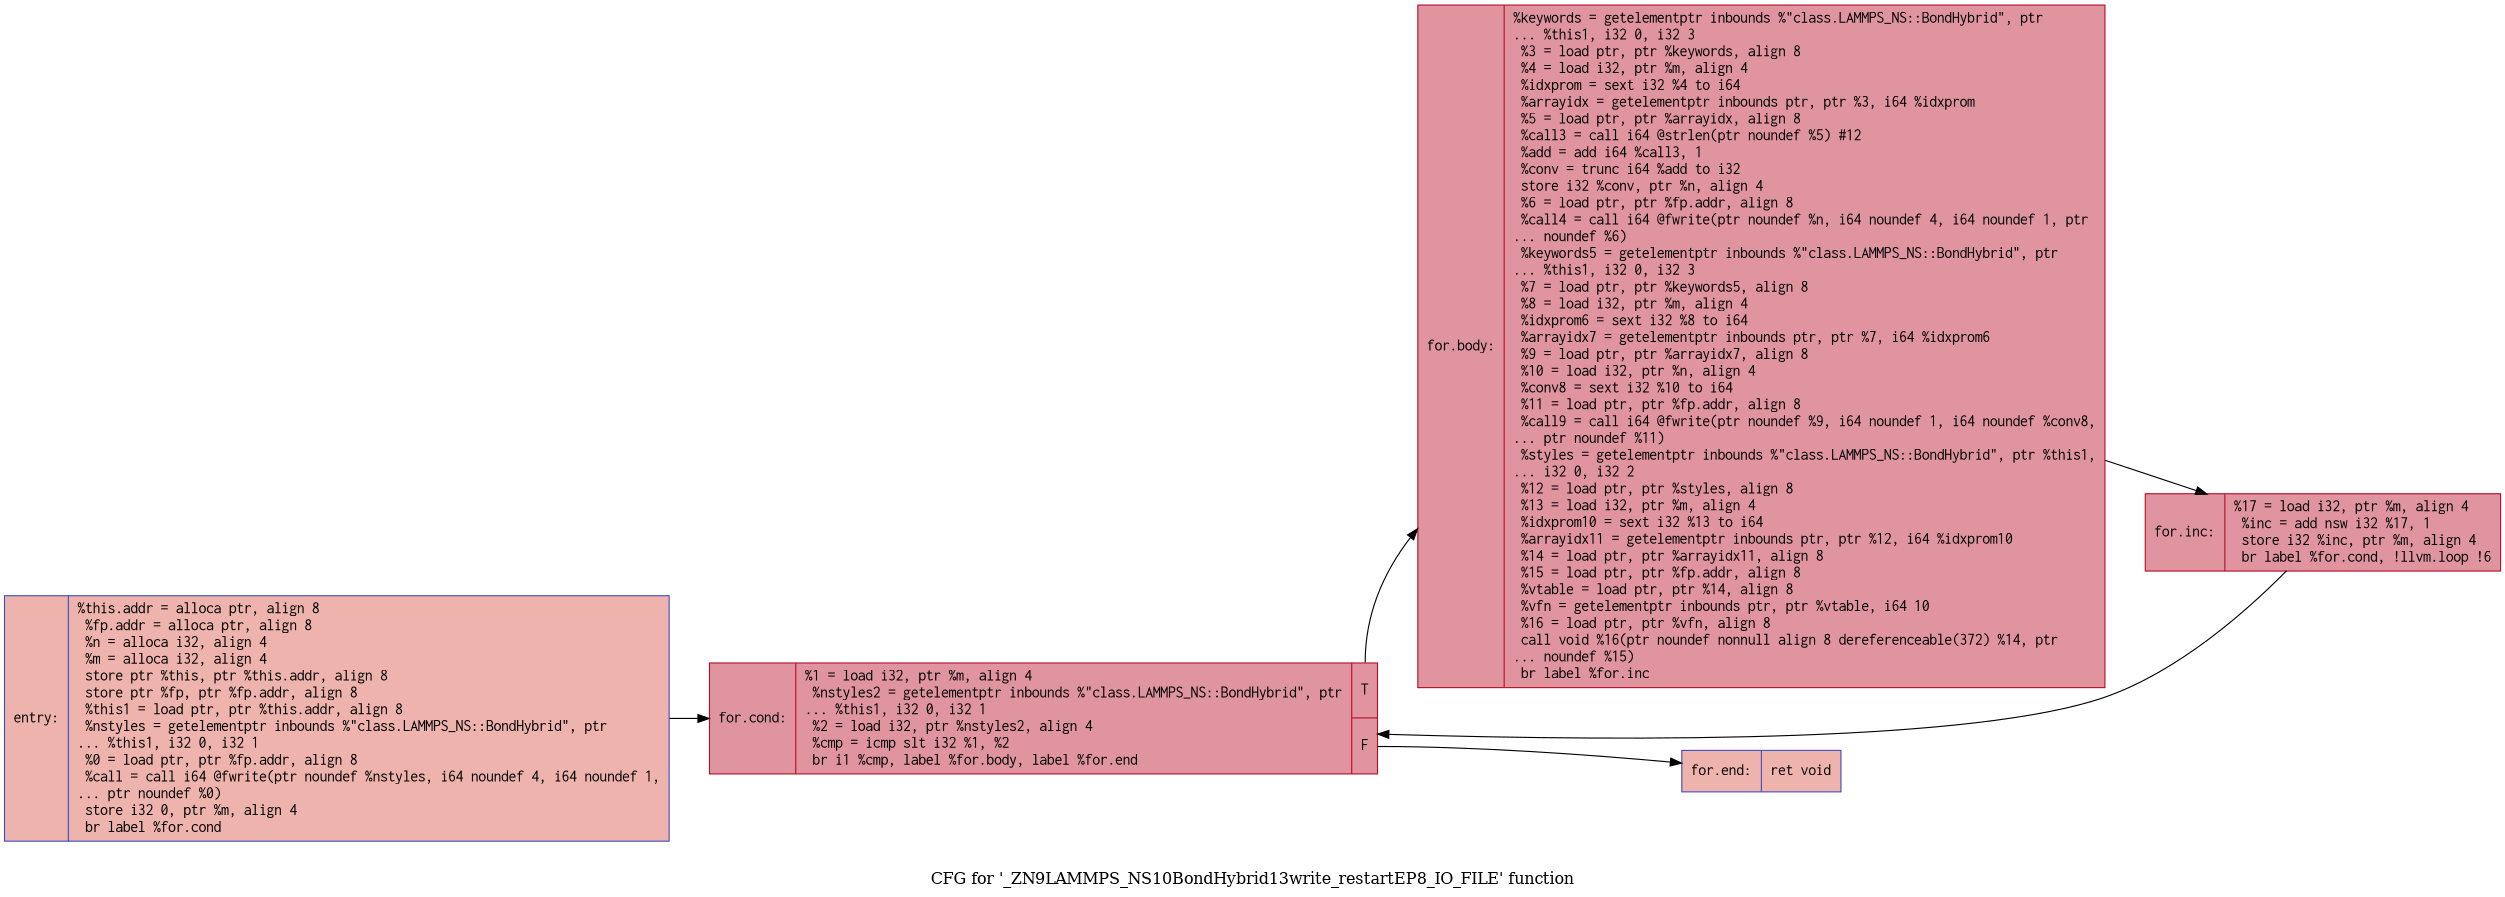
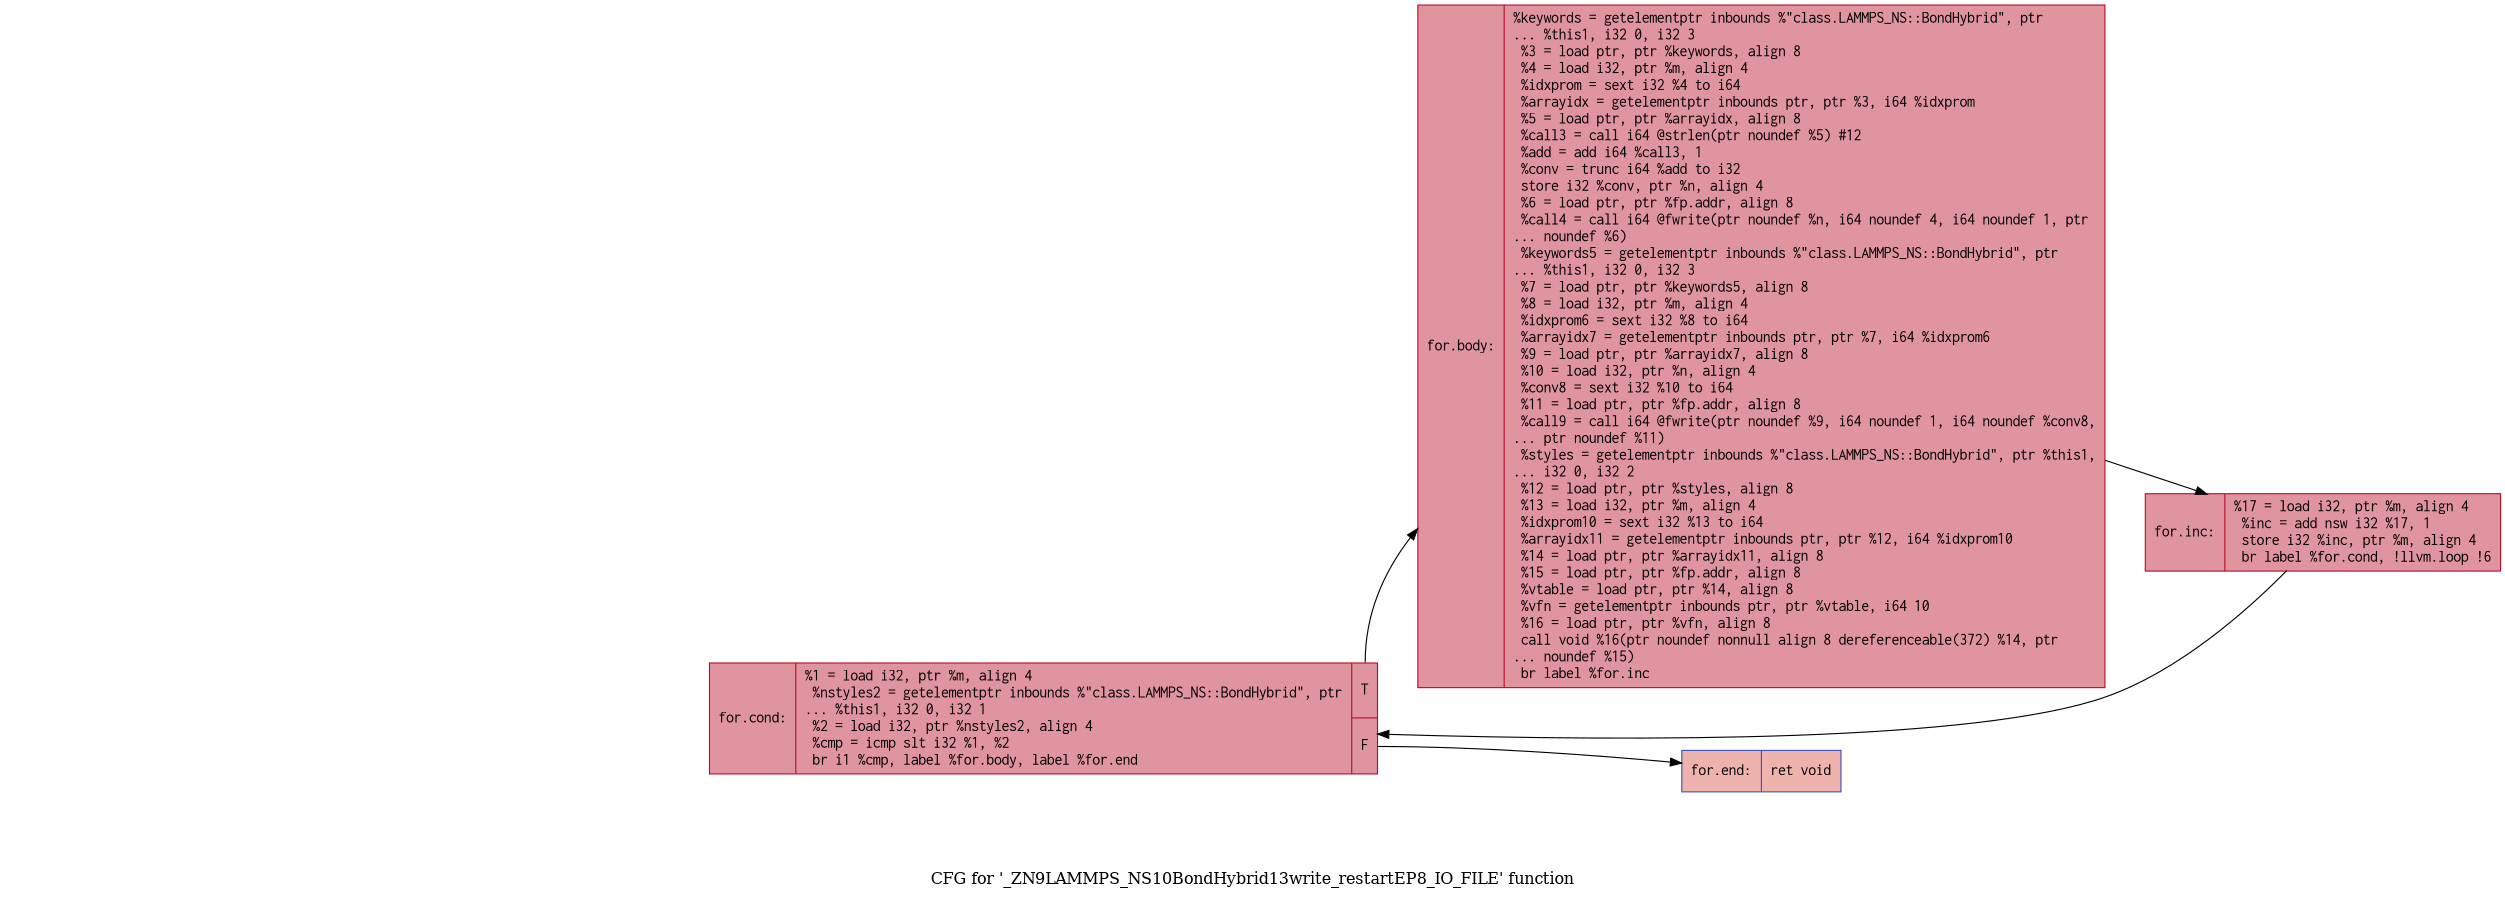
node "entry:": removed
